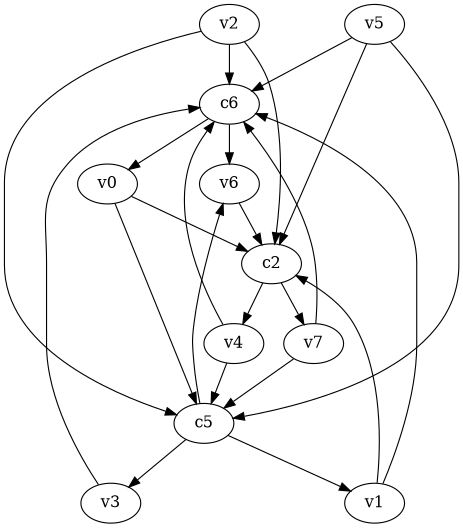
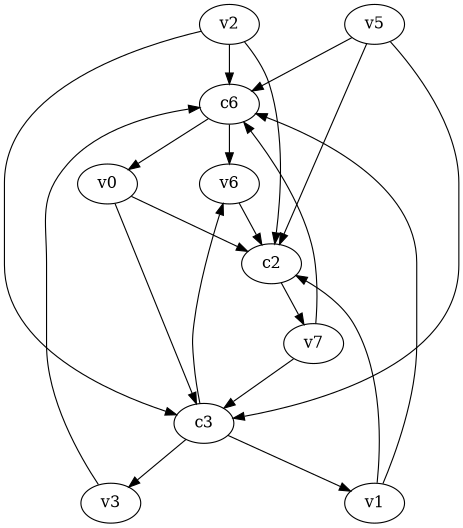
node "v4": removed
node "c5": label "c5" -> "c3"
